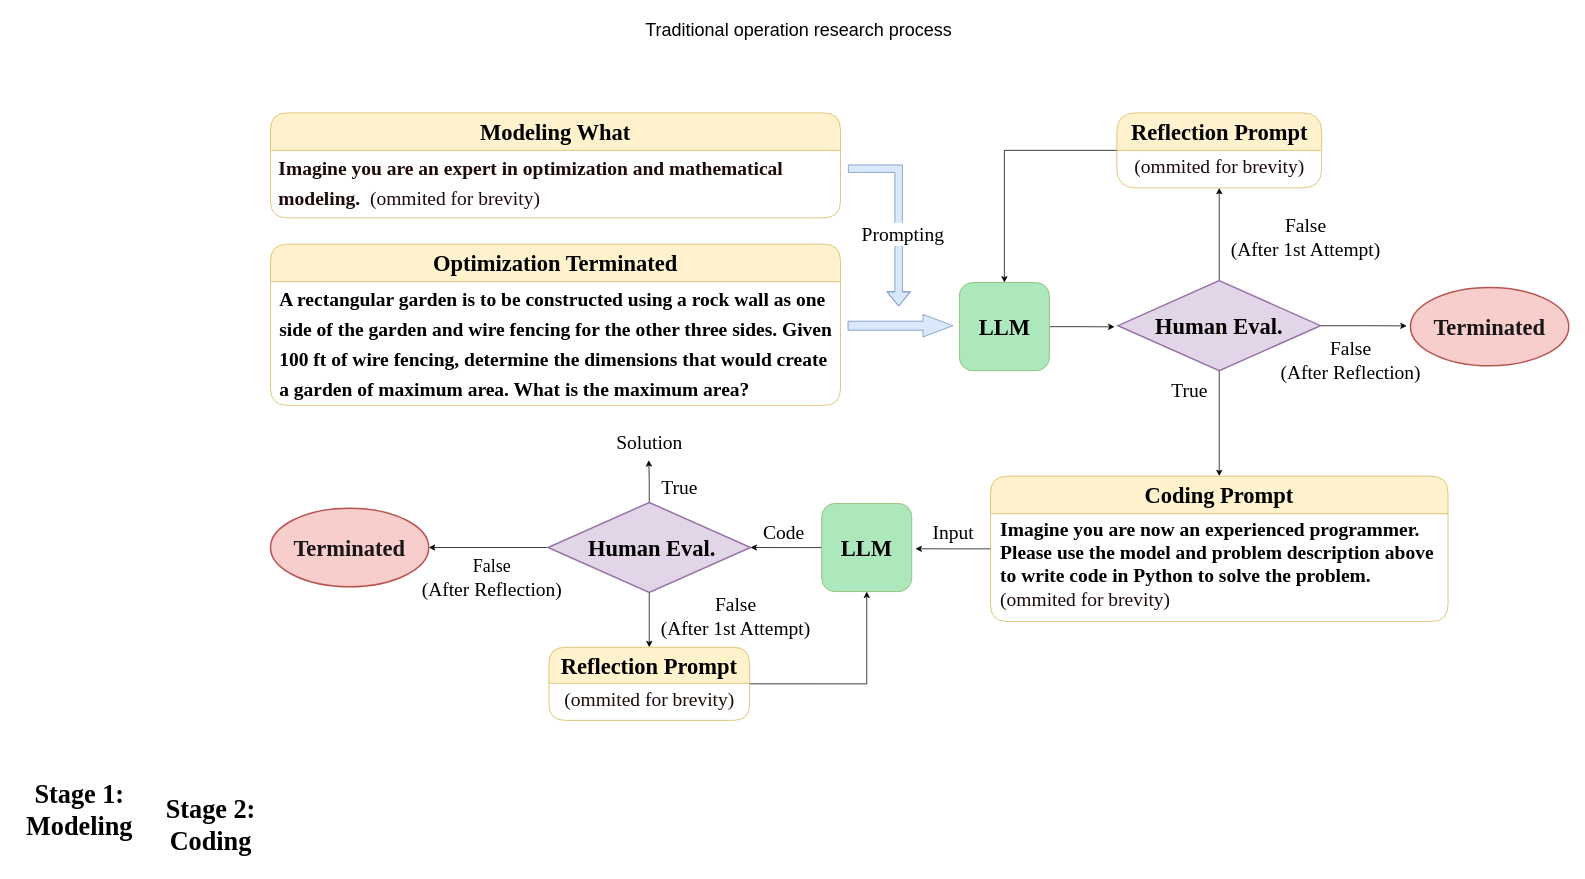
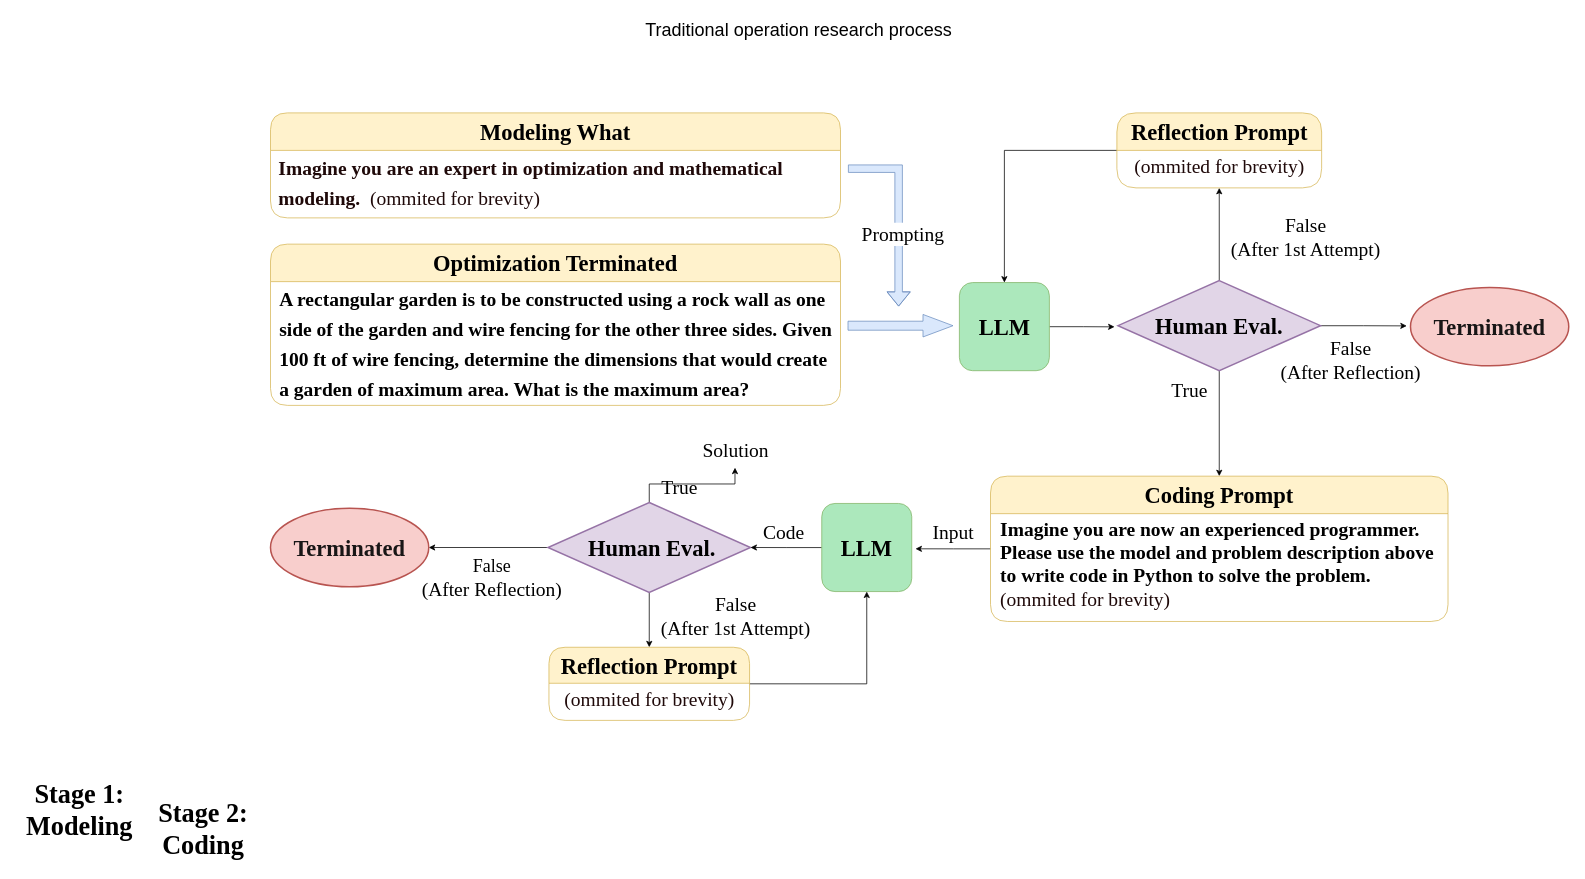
node "Solution": moved (649, 443) -> (735, 450)
node "Stage 2: Coding": moved (210, 825) -> (203, 829)
